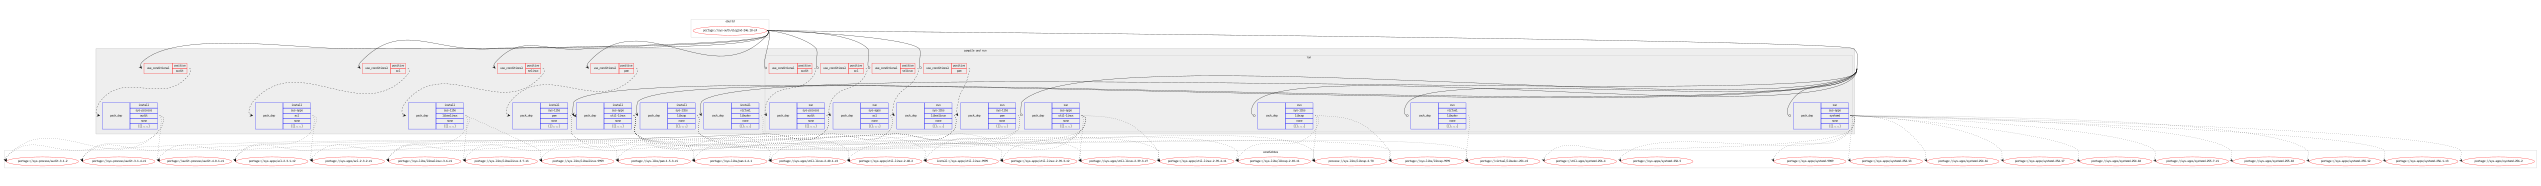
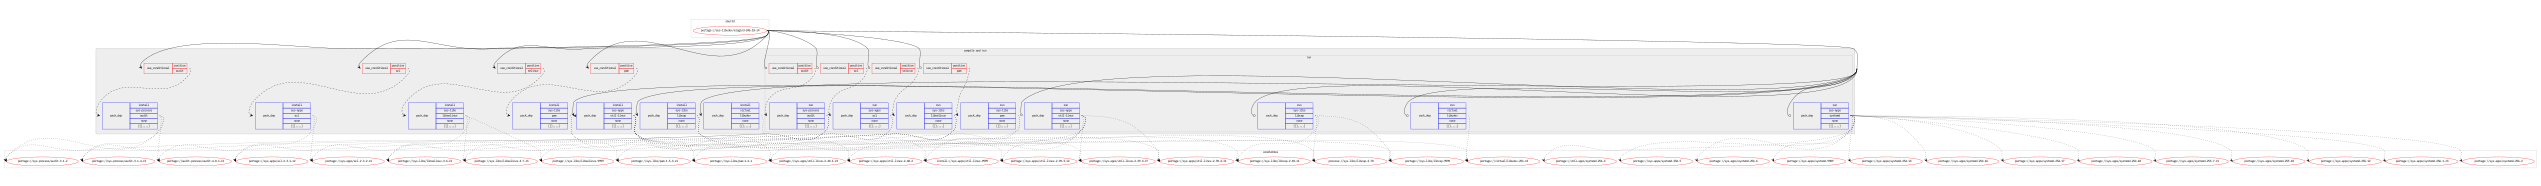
node "portage://sys-auth/elogind-246.10-r4": label "portage://sys-auth/elogind-246.10-r4" -> "portage://sys-libudev/elogind-246.10-r4"
node "portage://sys-apps/systemd-256.6": added
